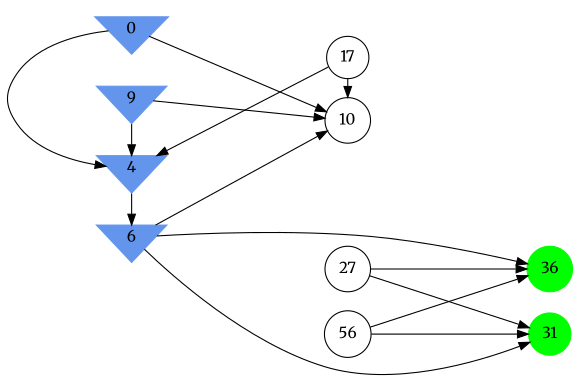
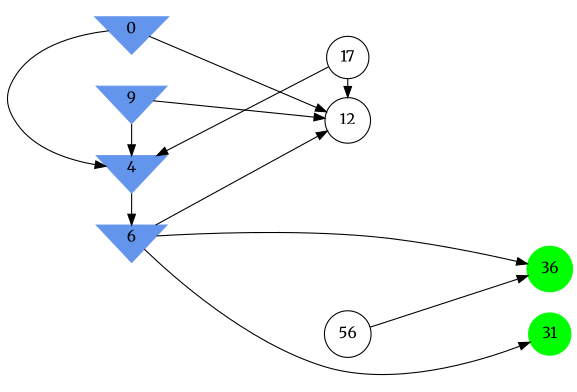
node "10": label "10" -> "12"
node "27": removed
edge "56" -> "31": removed
